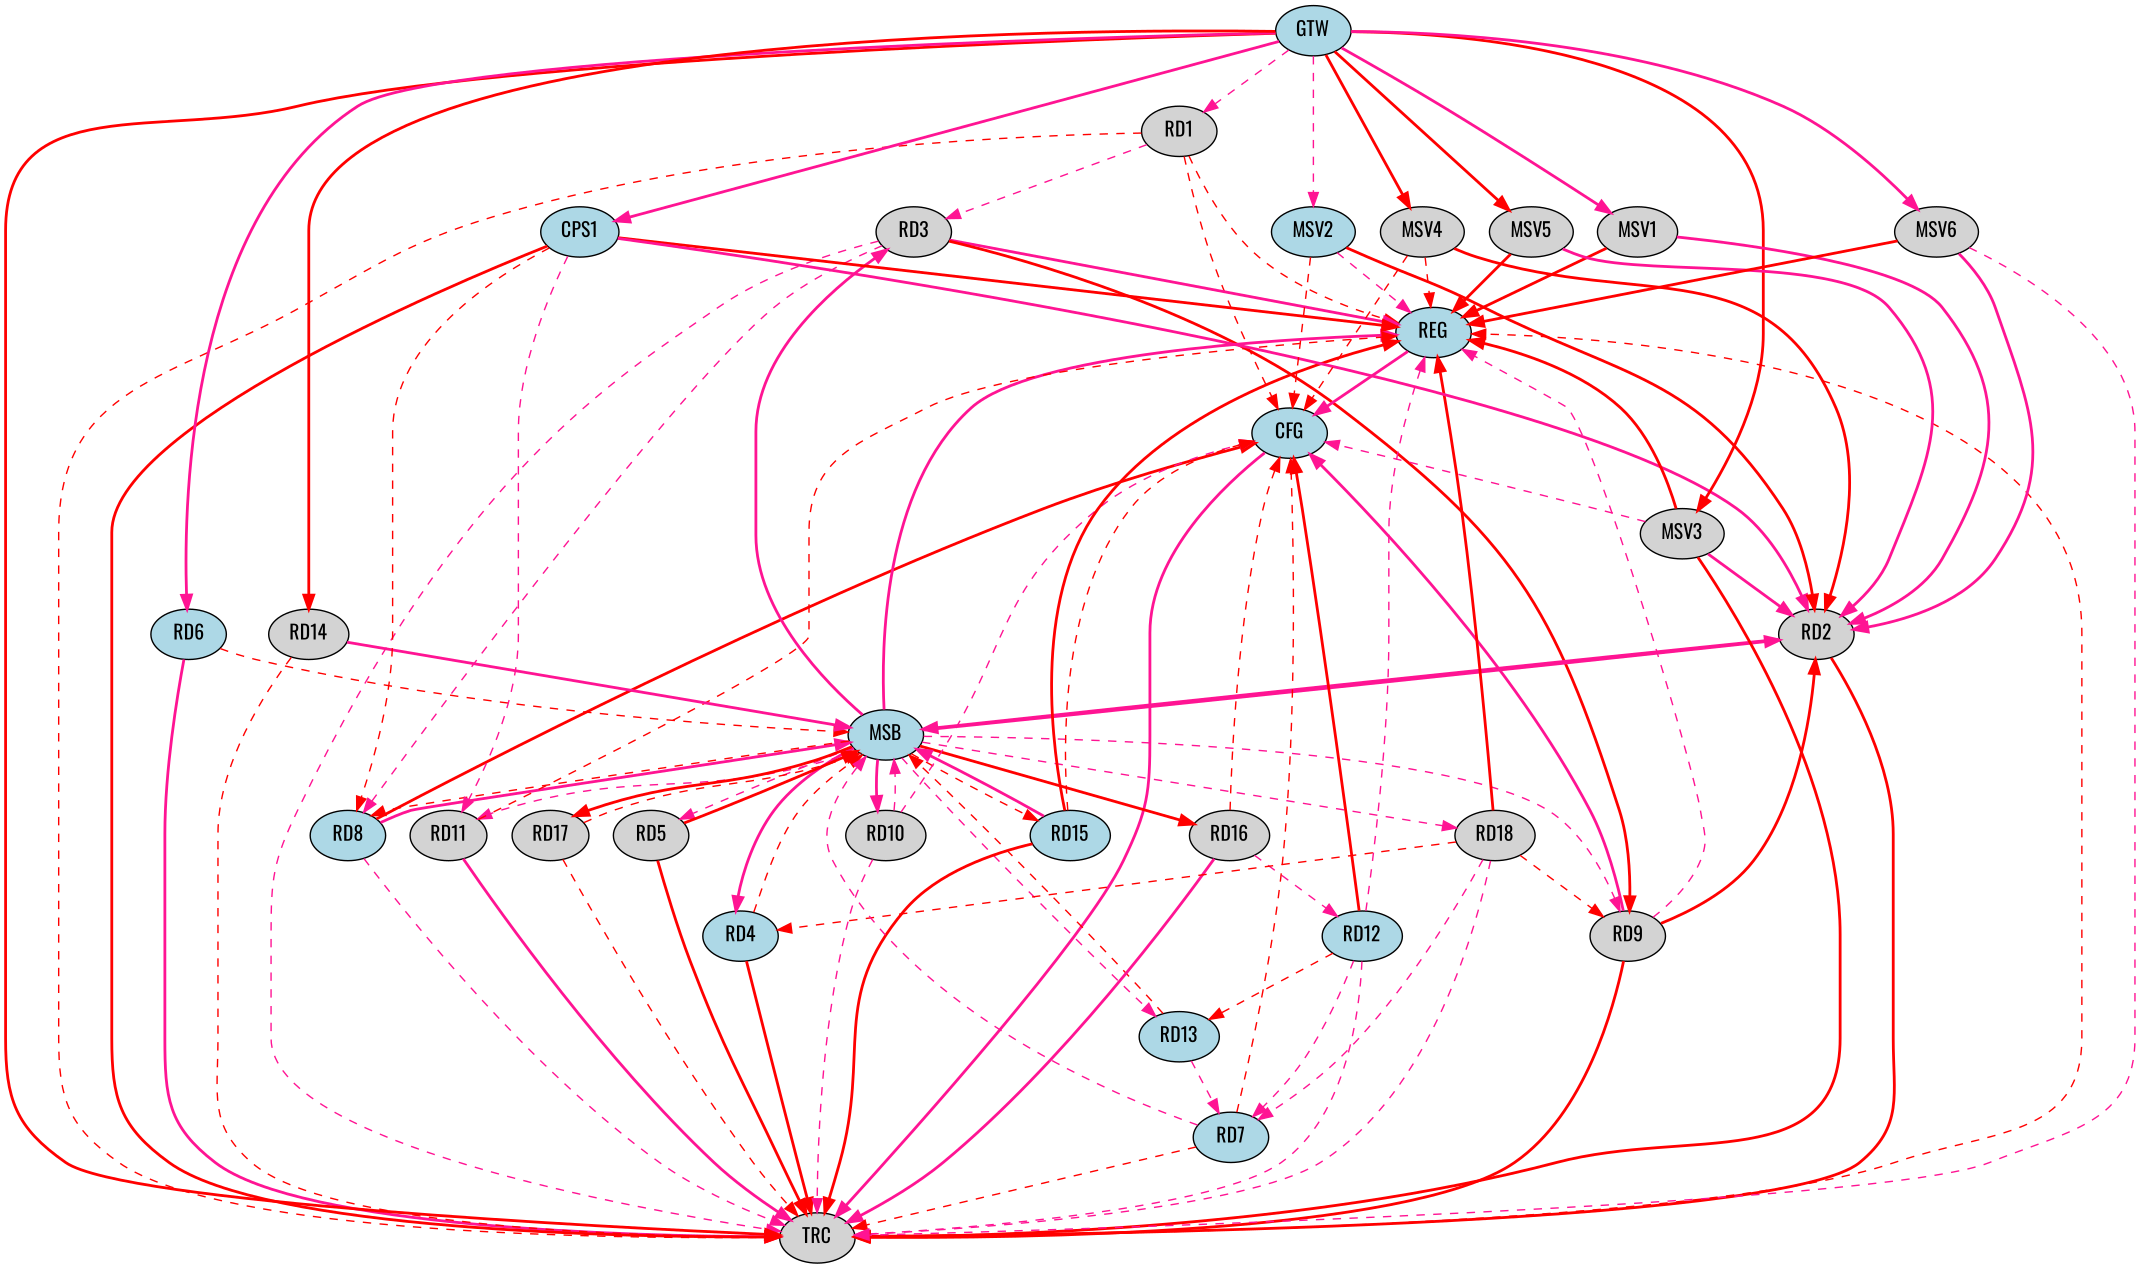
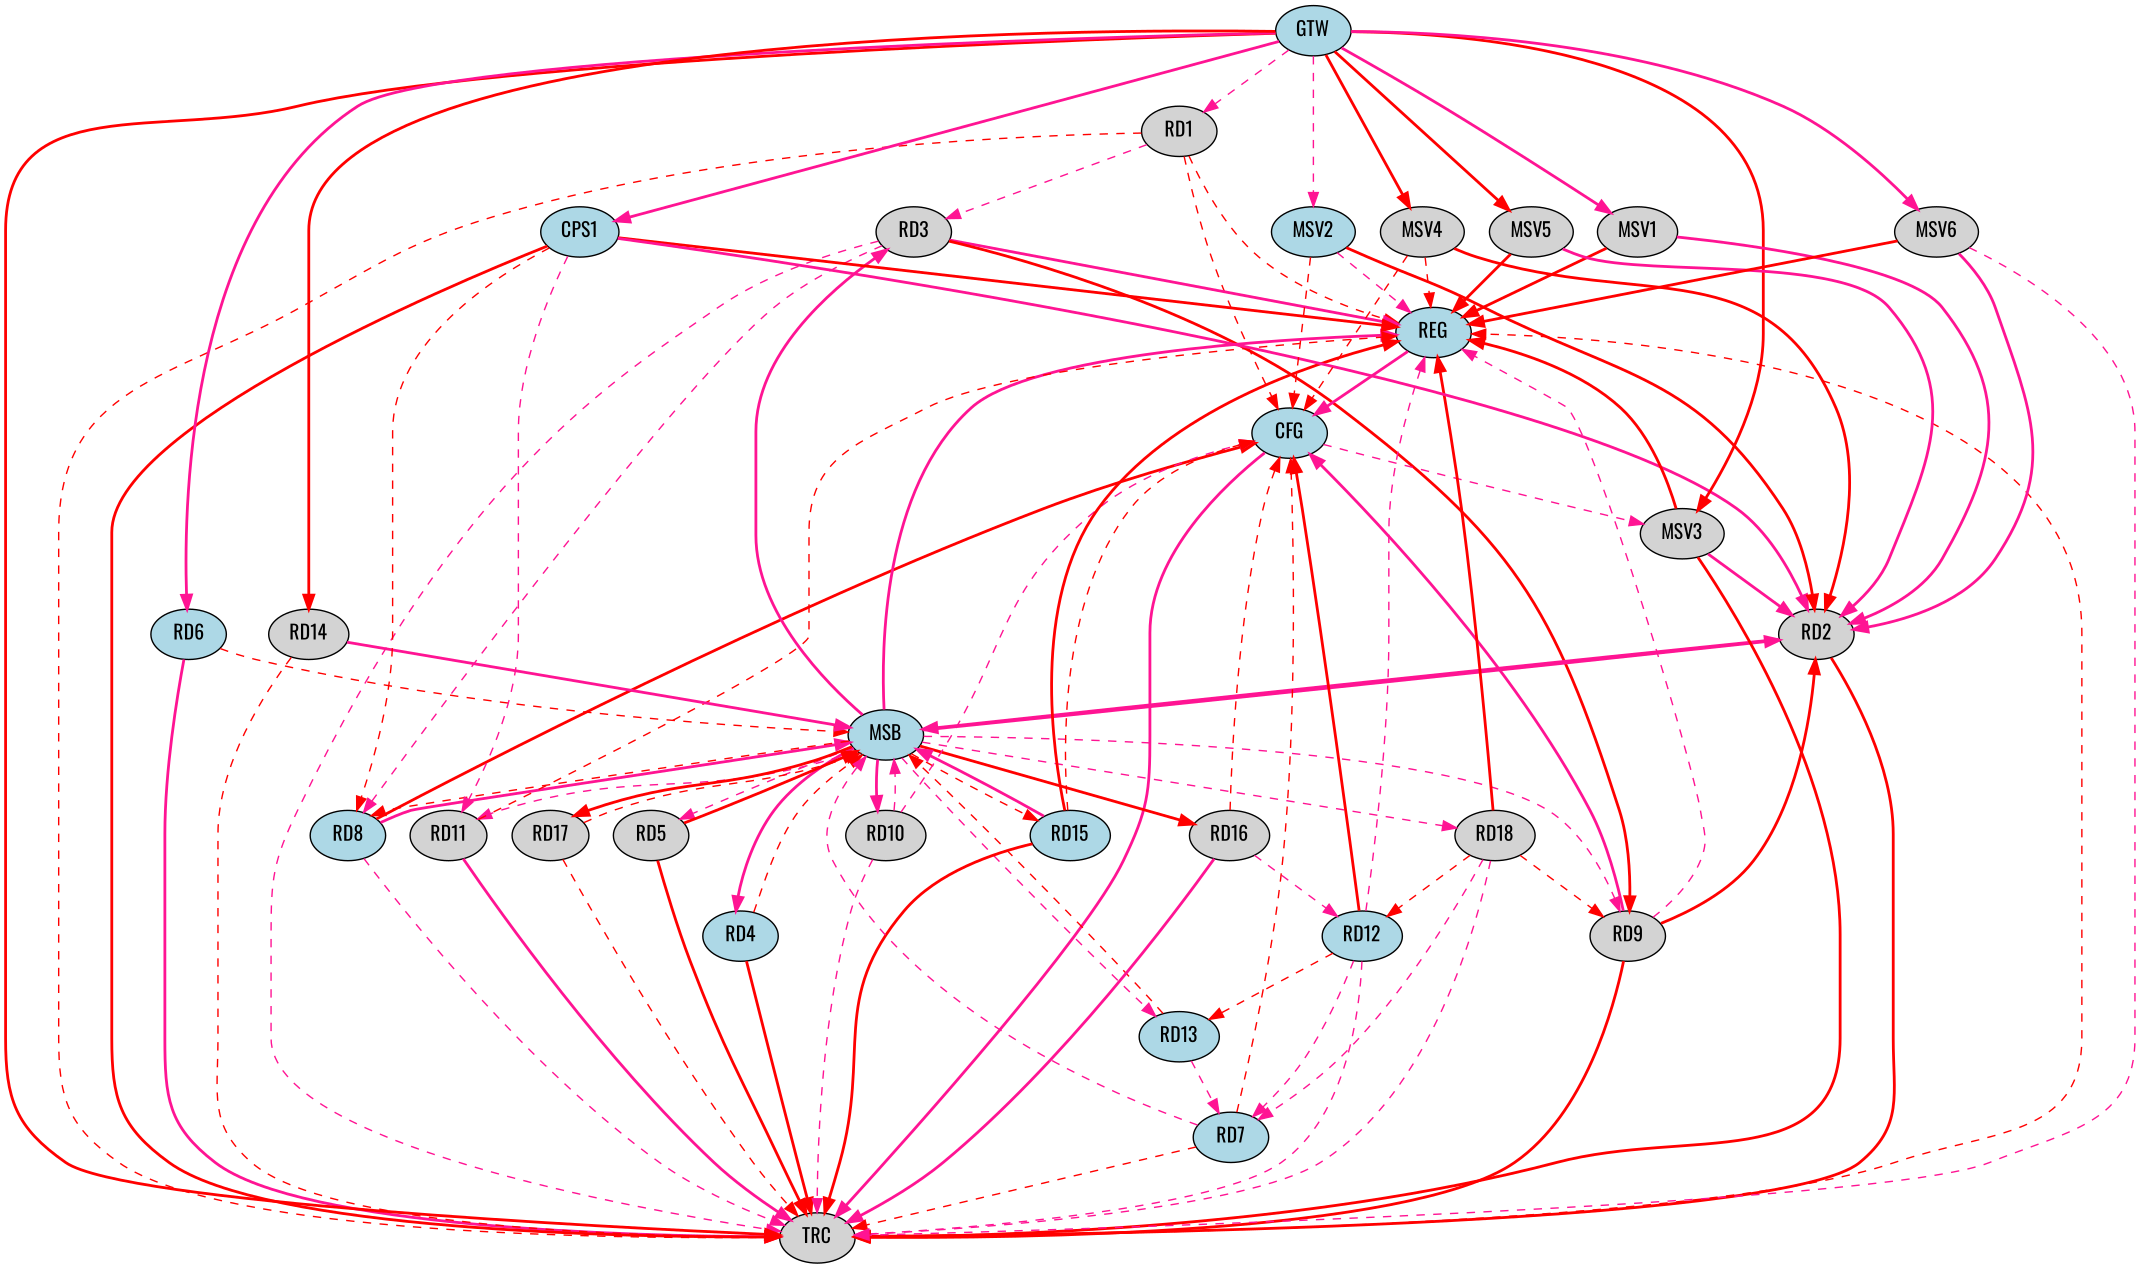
edge "MSV3" -> "CFG": reversed
edge "RD18" -> "RD4": now "RD18" -> "RD12"
